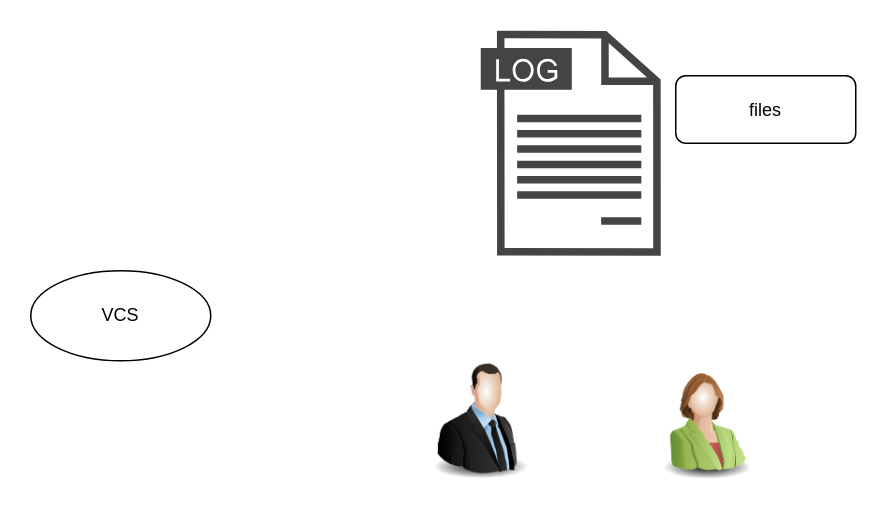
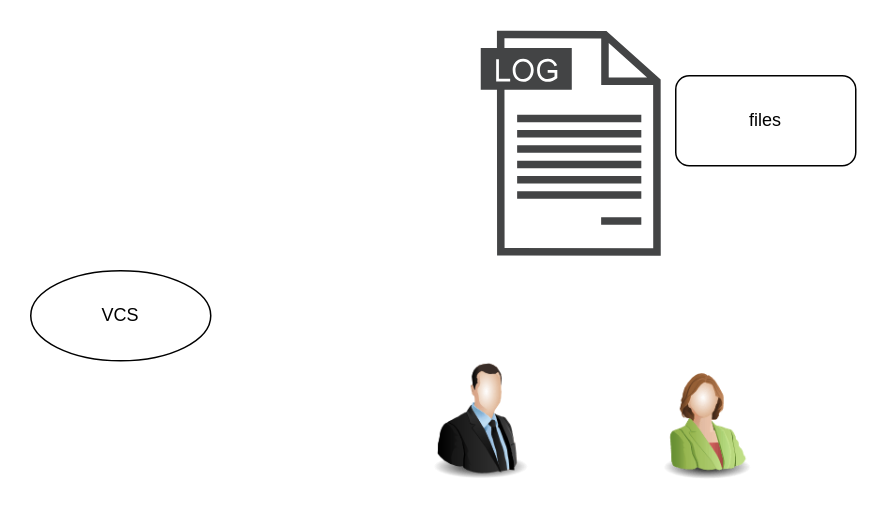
node "files": size 180x68 -> 180x90
